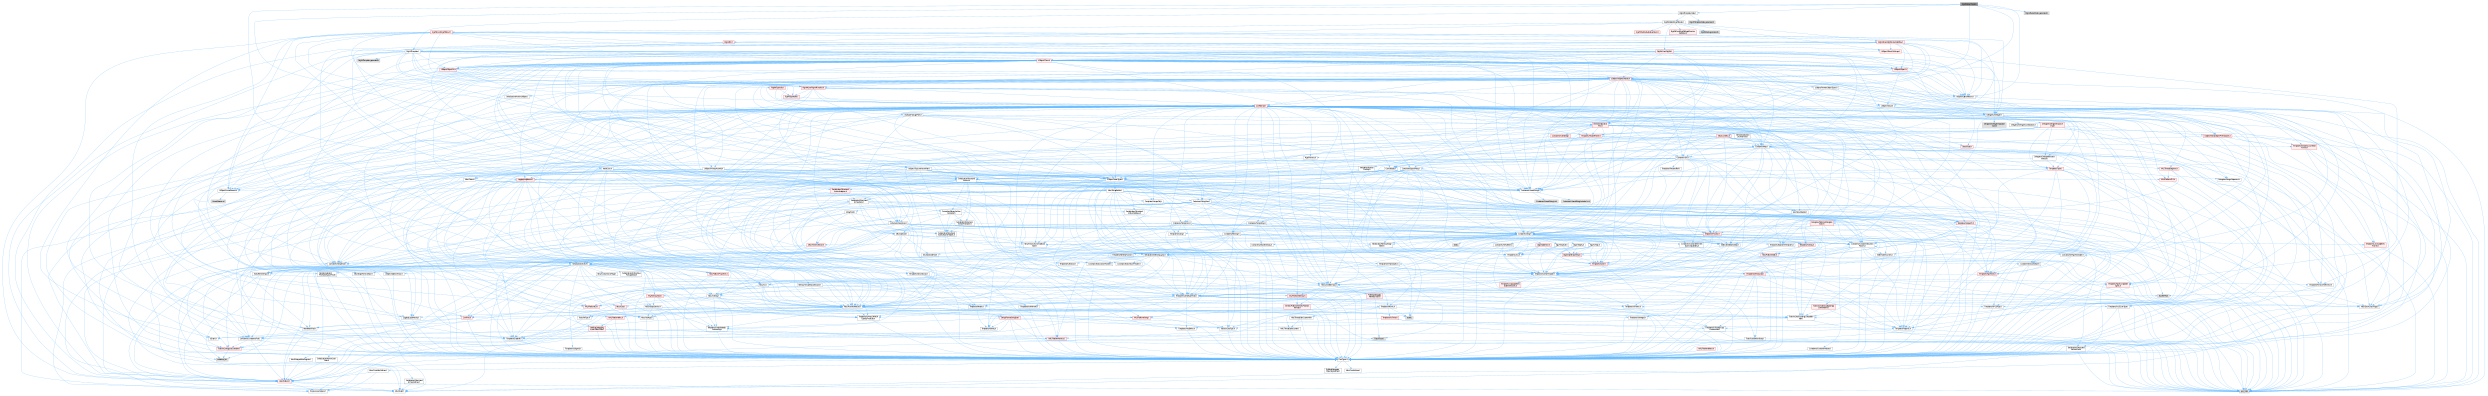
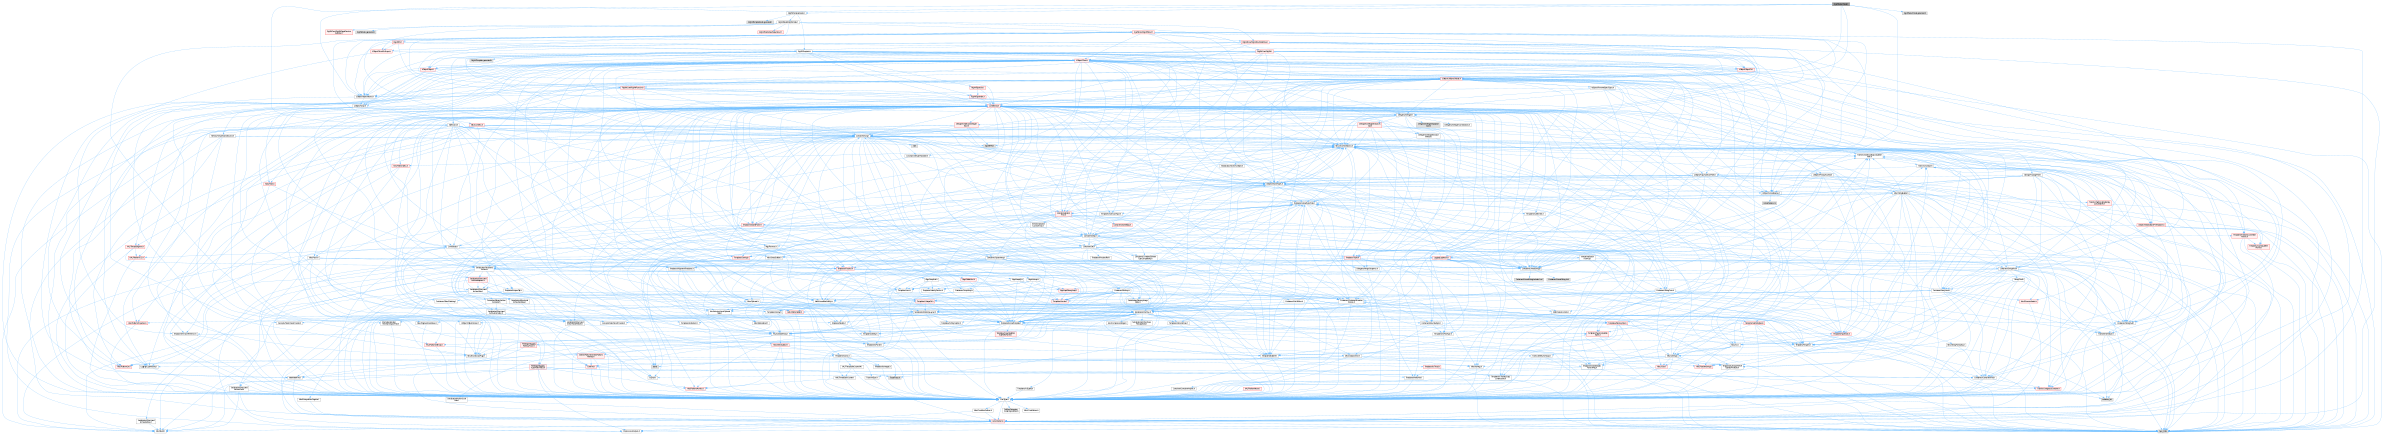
edge "Internationalization /Text.h" -> "Templates/UnrealTypeTraits.h": reversed
edge "UObject/TopLevelAssetPath.h" -> "Traits/IsCharType.h": reversed
node "Misc/StringFormatArg.h": added
